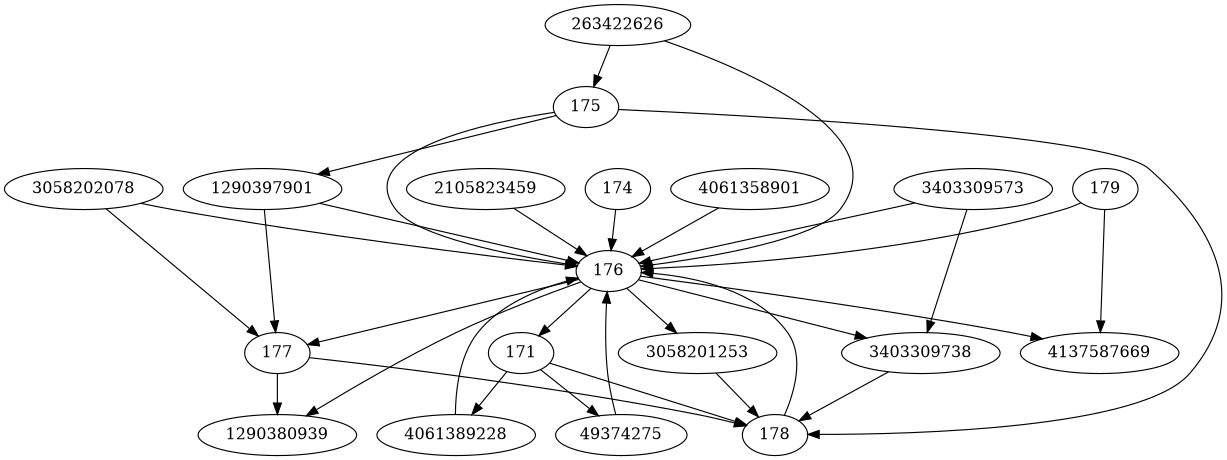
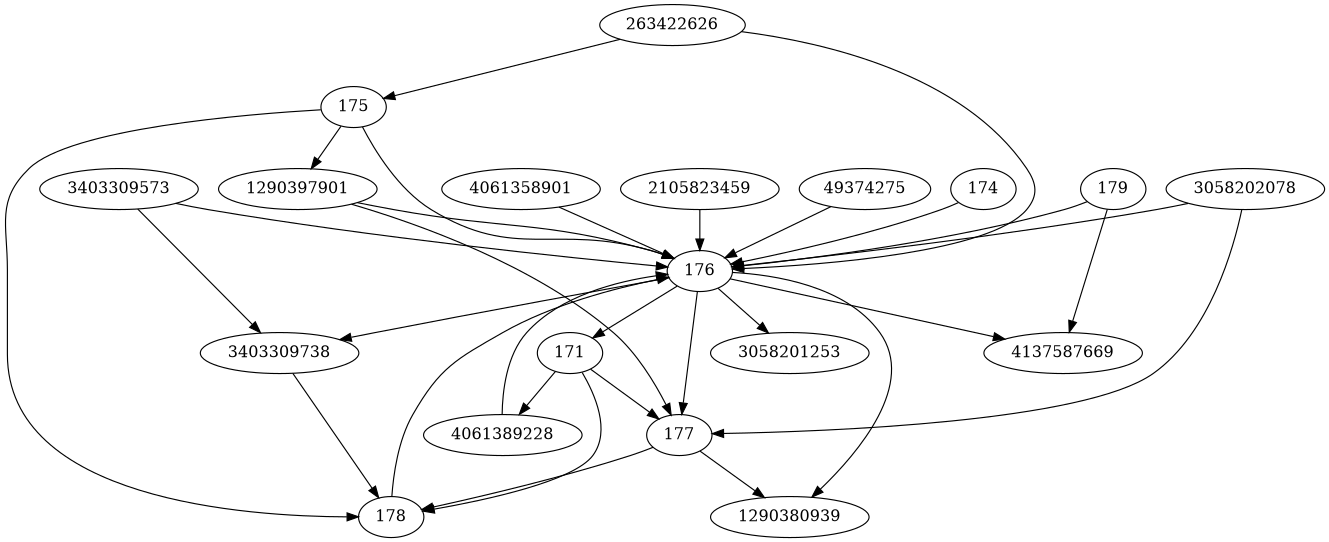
edge "171" -> "49374275": now "171" -> "177"
edge "3058201253" -> "178": removed
